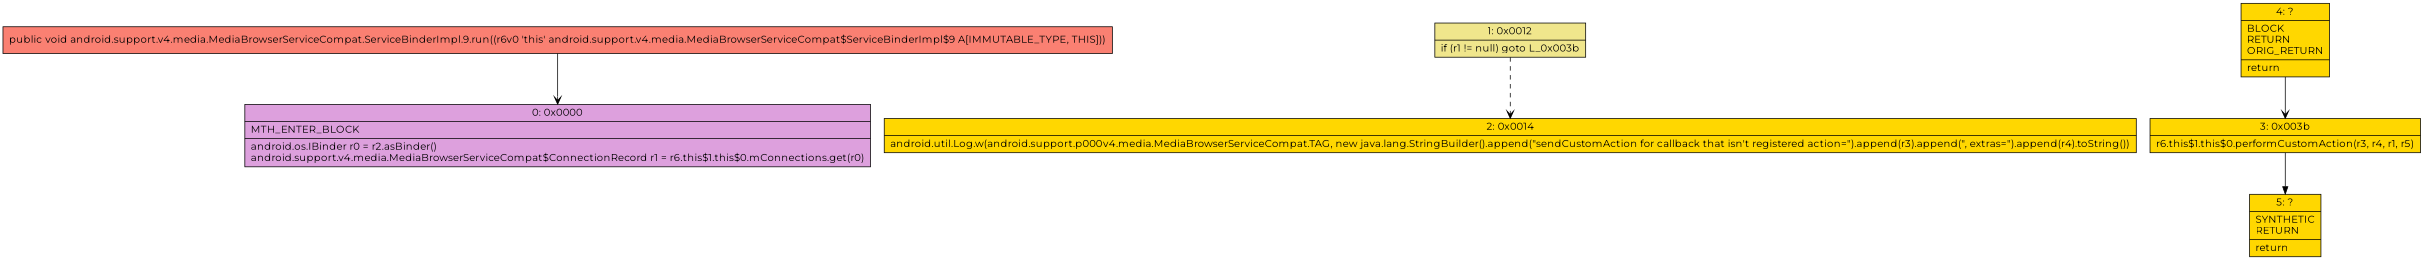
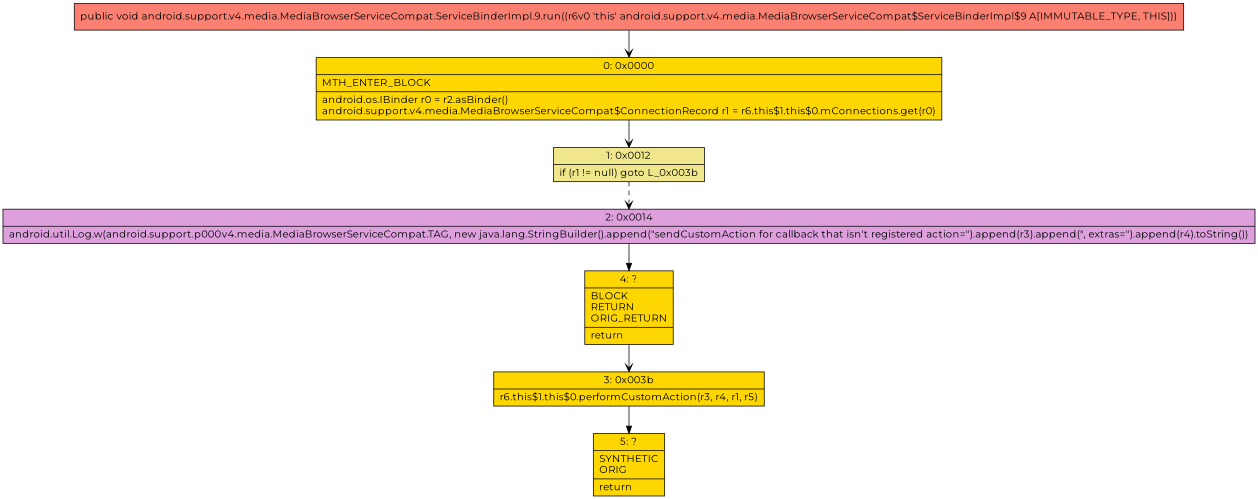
edge "0: 0x0000" -> "1: 0x0012": added
node "0: 0x0000": fillcolor plum -> gold
node "2: 0x0014": fillcolor gold -> plum
node "5: ?": text "RETURN" -> "ORIG"
edge "2: 0x0014" -> "4: ?": added
